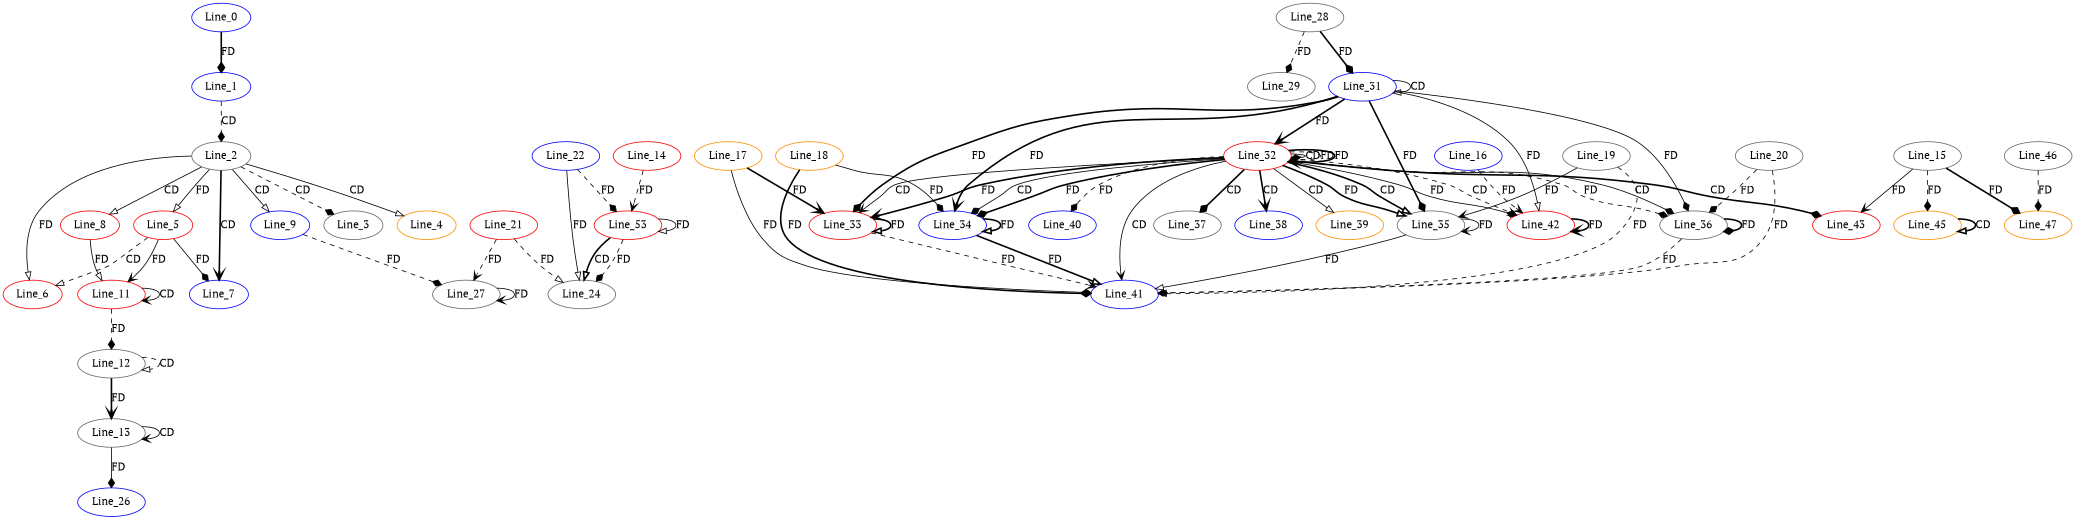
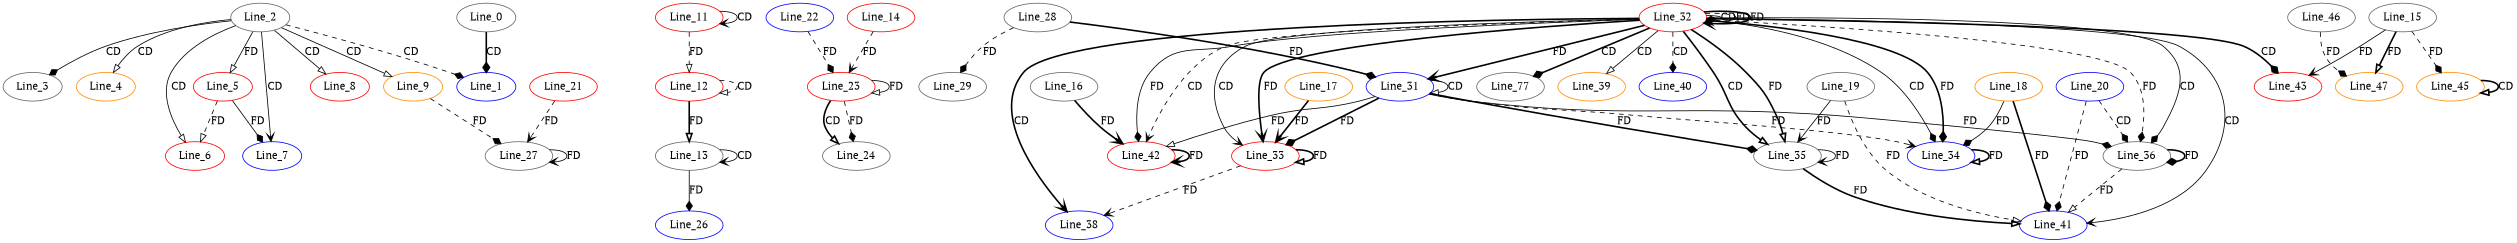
node "Line_0": color blue -> gray40
edge "Line_0" -> "Line_1": label "FD" -> "CD"
edge "Line_1" -> "Line_2": reversed
edge "Line_31" -> "Line_32": reversed
edge "Line_31" -> "Line_34": style bold -> dashed
node "Line_16": color blue -> gray40
node "Line_20": color gray40 -> blue
edge "Line_2" -> "Line_3": style dashed -> solid
edge "Line_15" -> "Line_47": arrowhead diamond -> onormal
edge "Line_32" -> "Line_40": label "FD" -> "CD"
edge "Line_16" -> "Line_42": style dashed -> bold
edge "Line_20" -> "Line_36": label "FD" -> "CD"
edge "Line_2" -> "Line_7": style bold -> solid
edge "Line_22" -> "Line_24": removed, label "FD"
edge "Line_2" -> "Line_6": label "FD" -> "CD"
node "Line_9": color blue -> darkorange
node "Line_53": label "Line_53" -> "Line_23"
node "Line_37": label "Line_37" -> "Line_77"
edge "Line_8" -> "Line_11": removed, label "FD"
edge "Line_34" -> "Line_41": removed, label "FD"
edge "Line_33" -> "Line_41": now "Line_33" -> "Line_38"
edge "Line_5" -> "Line_6": label "CD" -> "FD"
edge "Line_5" -> "Line_11": removed, label "FD"
edge "Line_21" -> "Line_24": removed, label "FD"
edge "Line_35" -> "Line_41": style solid -> bold
edge "Line_17" -> "Line_41": removed, label "FD"
edge "Line_11" -> "Line_12": arrowhead diamond -> onormal
node "Line_12": color gray40 -> red
edge "Line_12" -> "Line_13": arrowhead vee -> onormal
